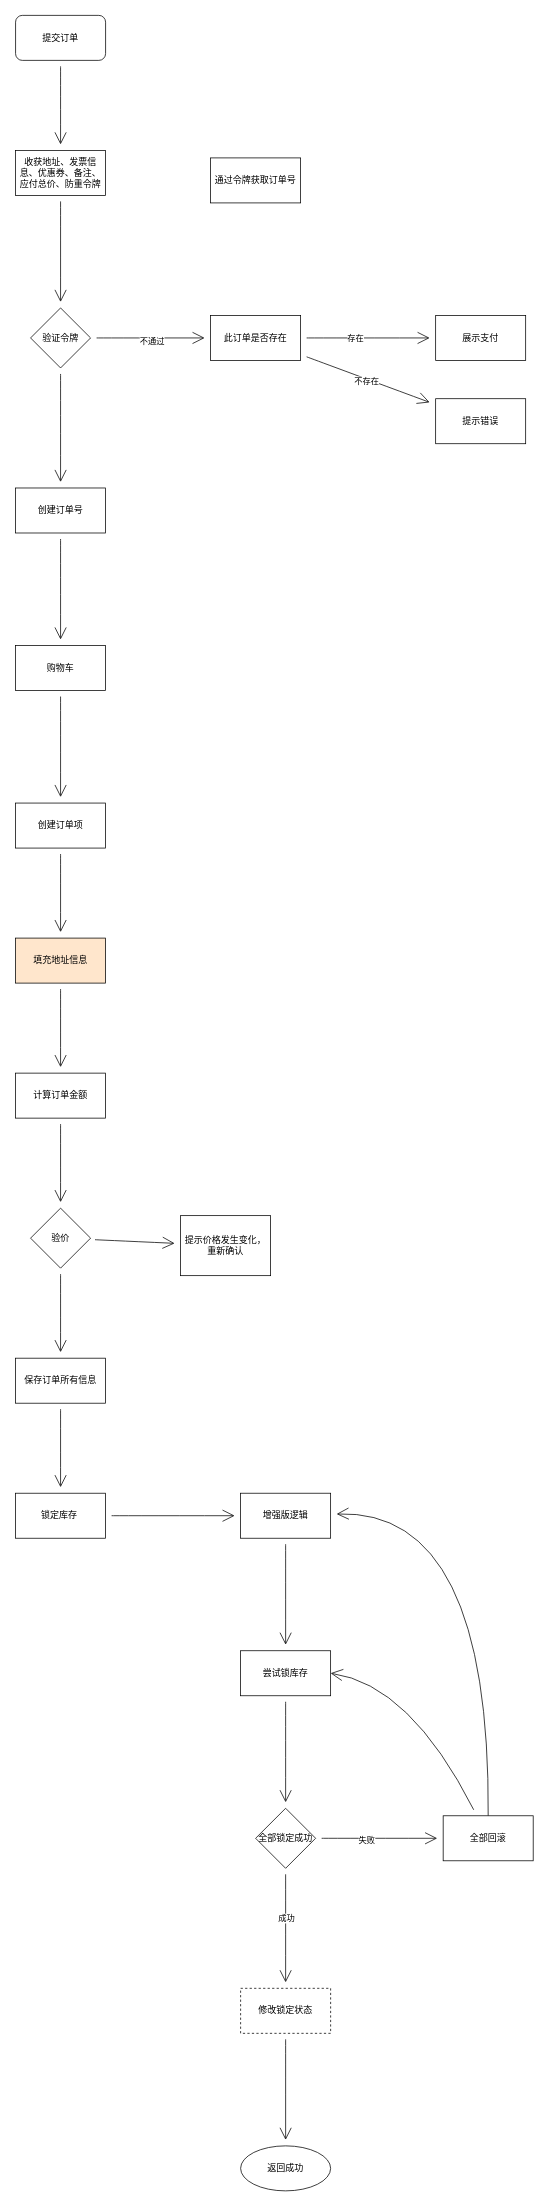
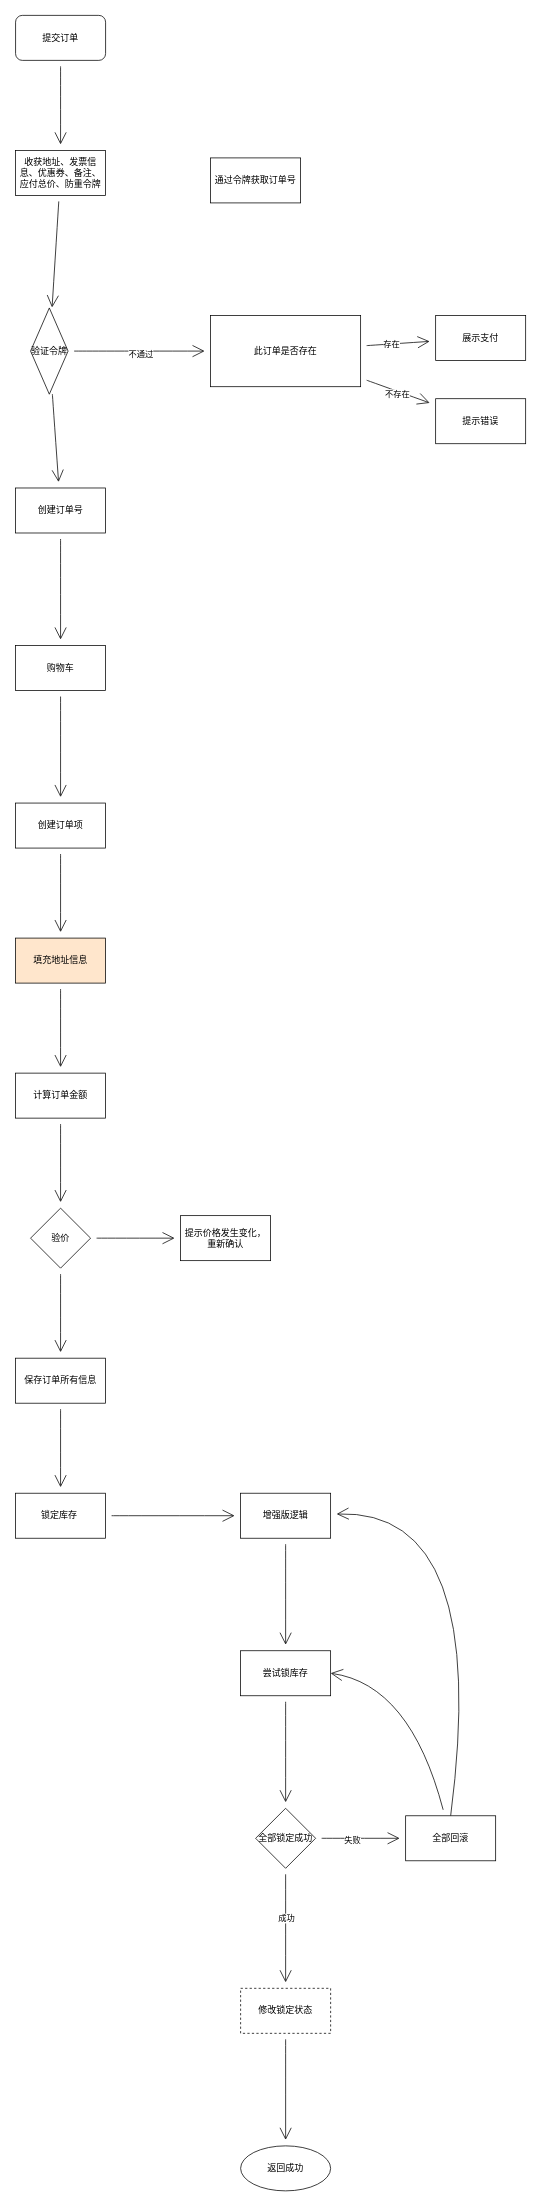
node "验证令牌": size 60x60 -> 38x86
node "此订单是否存在": size 90x45 -> 150x71
node "提示价格发生变化，重新确认": size 90x60 -> 90x45
node "全部回滚": moved (488, 1838) -> (450, 1838)
